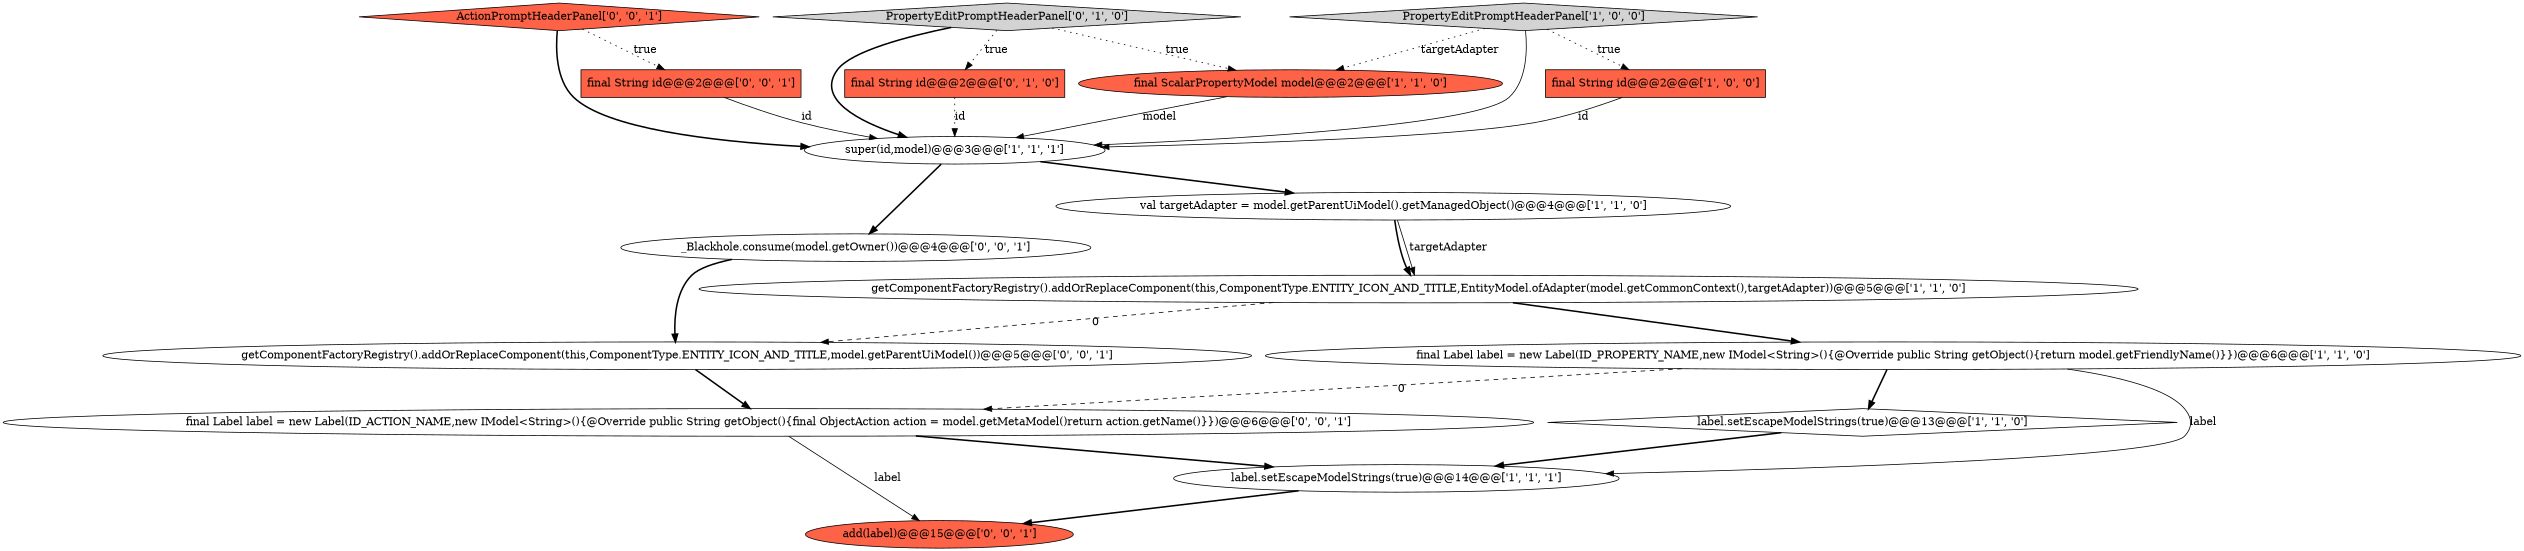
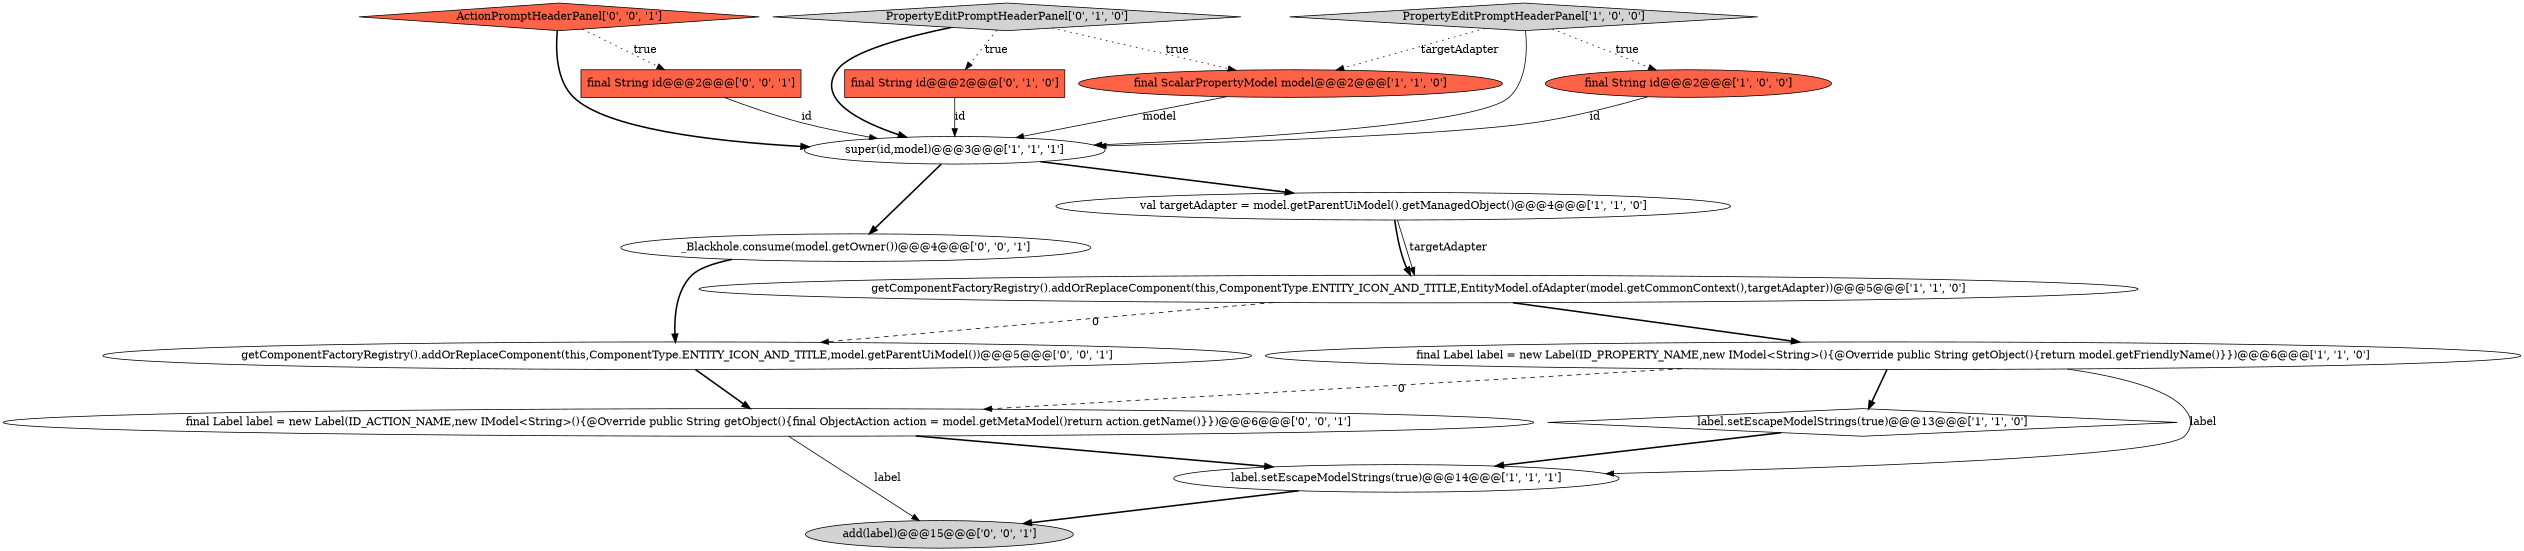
node "final String id@@@2@@@['1', '0', '0']": shape box -> ellipse
edge "final String id@@@2@@@['0', '1', '0']" -> "super(id,model)@@@3@@@['1', '1', '1']": style dotted -> solid
node "add(label)@@@15@@@['0', '0', '1']": fillcolor tomato -> lightgray
